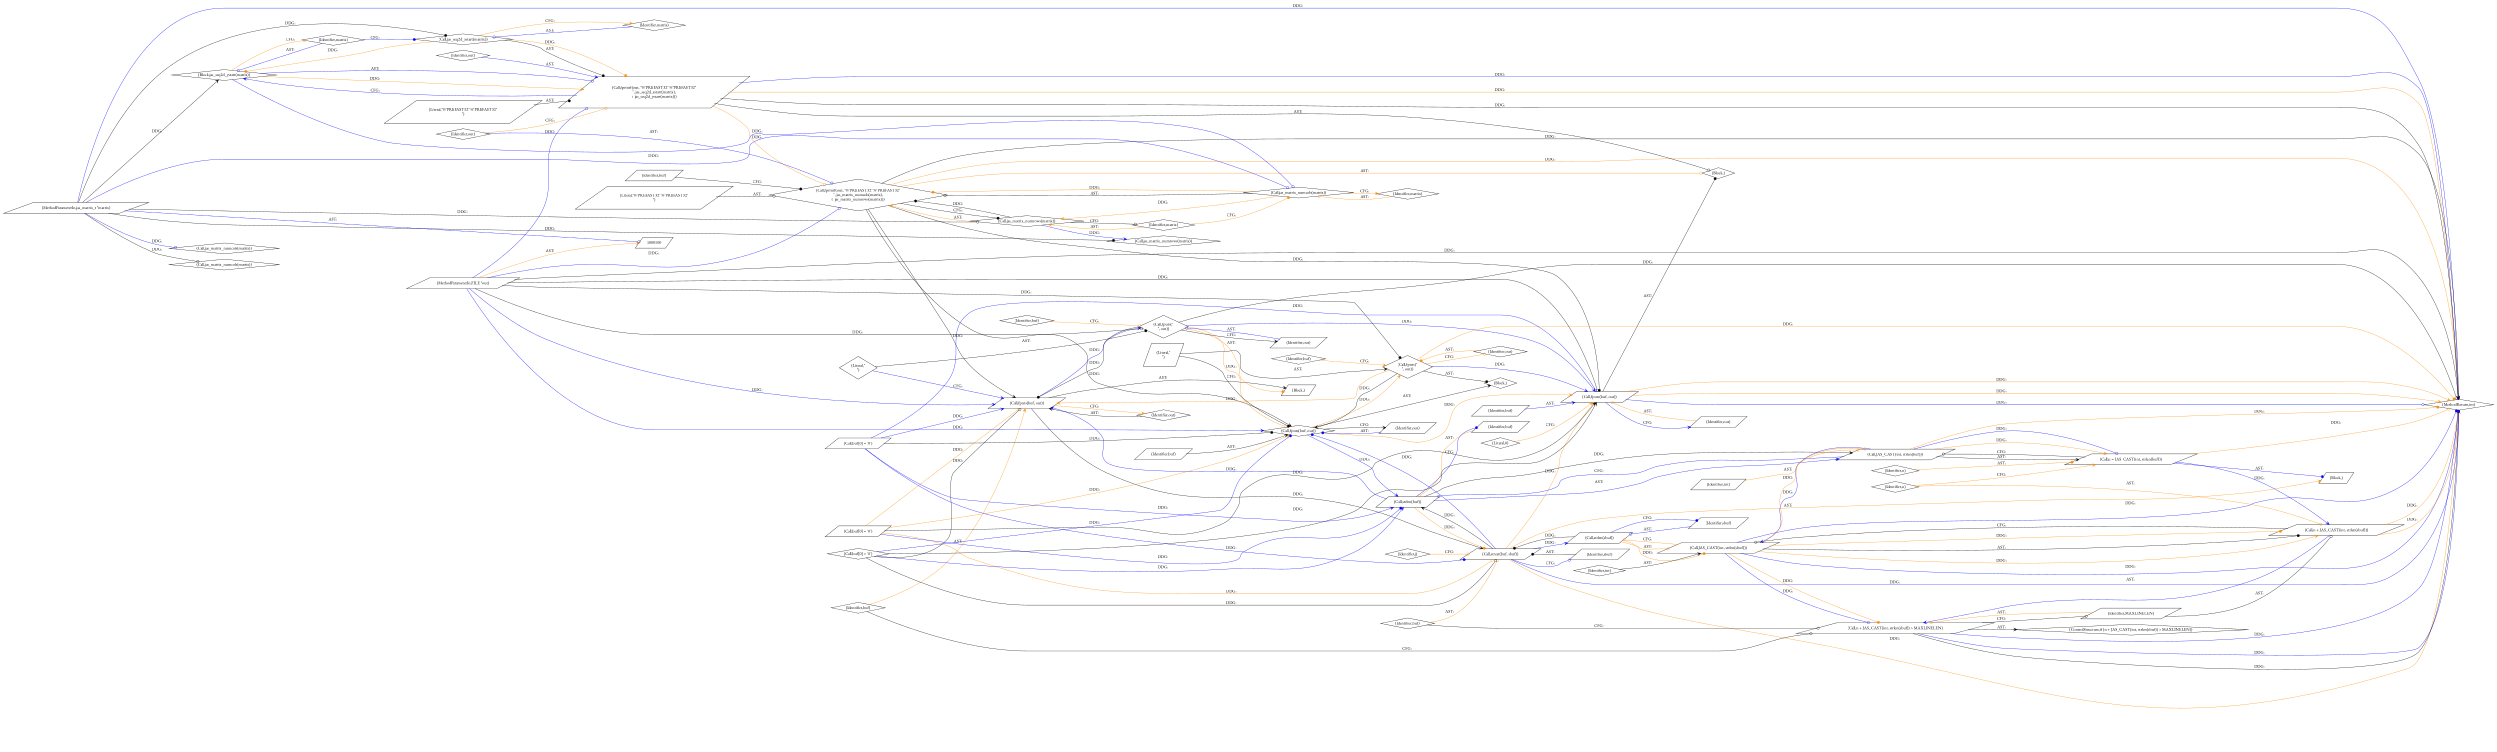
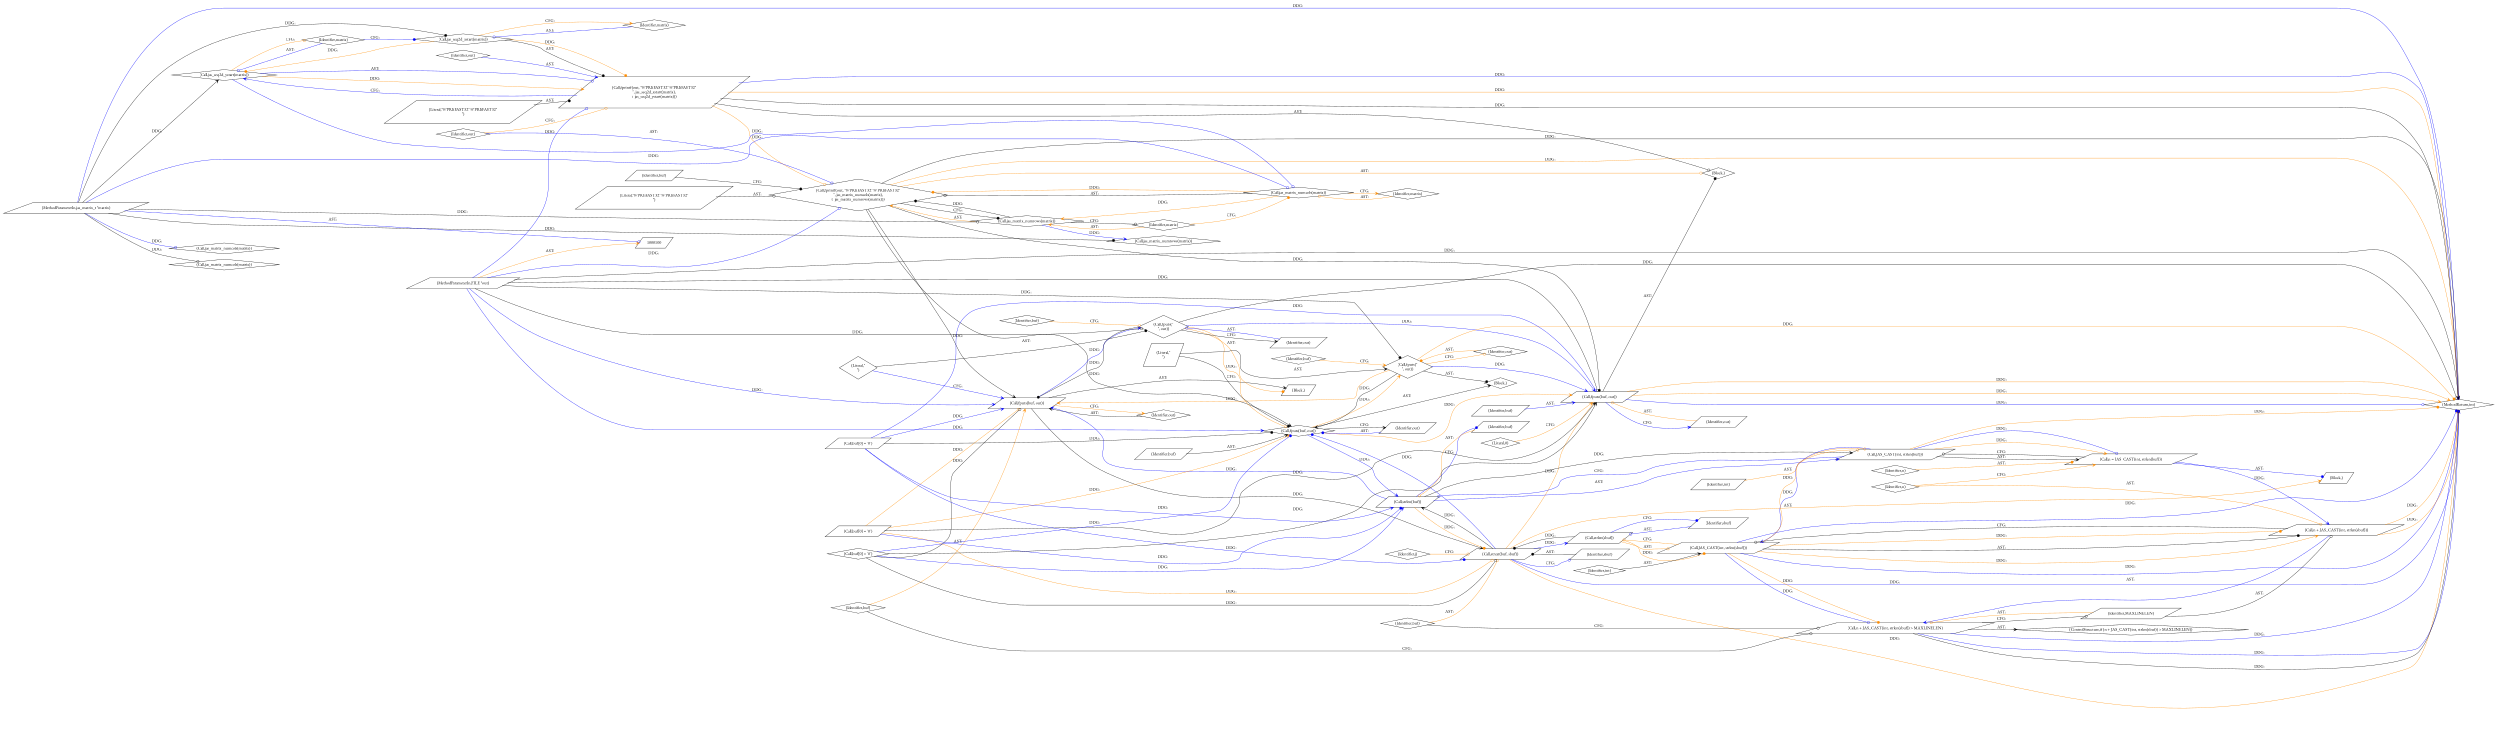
node "(Block,jas_seq2d_ystart(matrix))": label "(Block,jas_seq2d_ystart(matrix))" -> "(Call,jas_seq2d_ystart(matrix))"
edge "(Call,n = JAS_CAST(int, strlen(buf)))" -> "(MethodReturn,int)": removed, label "DDG:"
